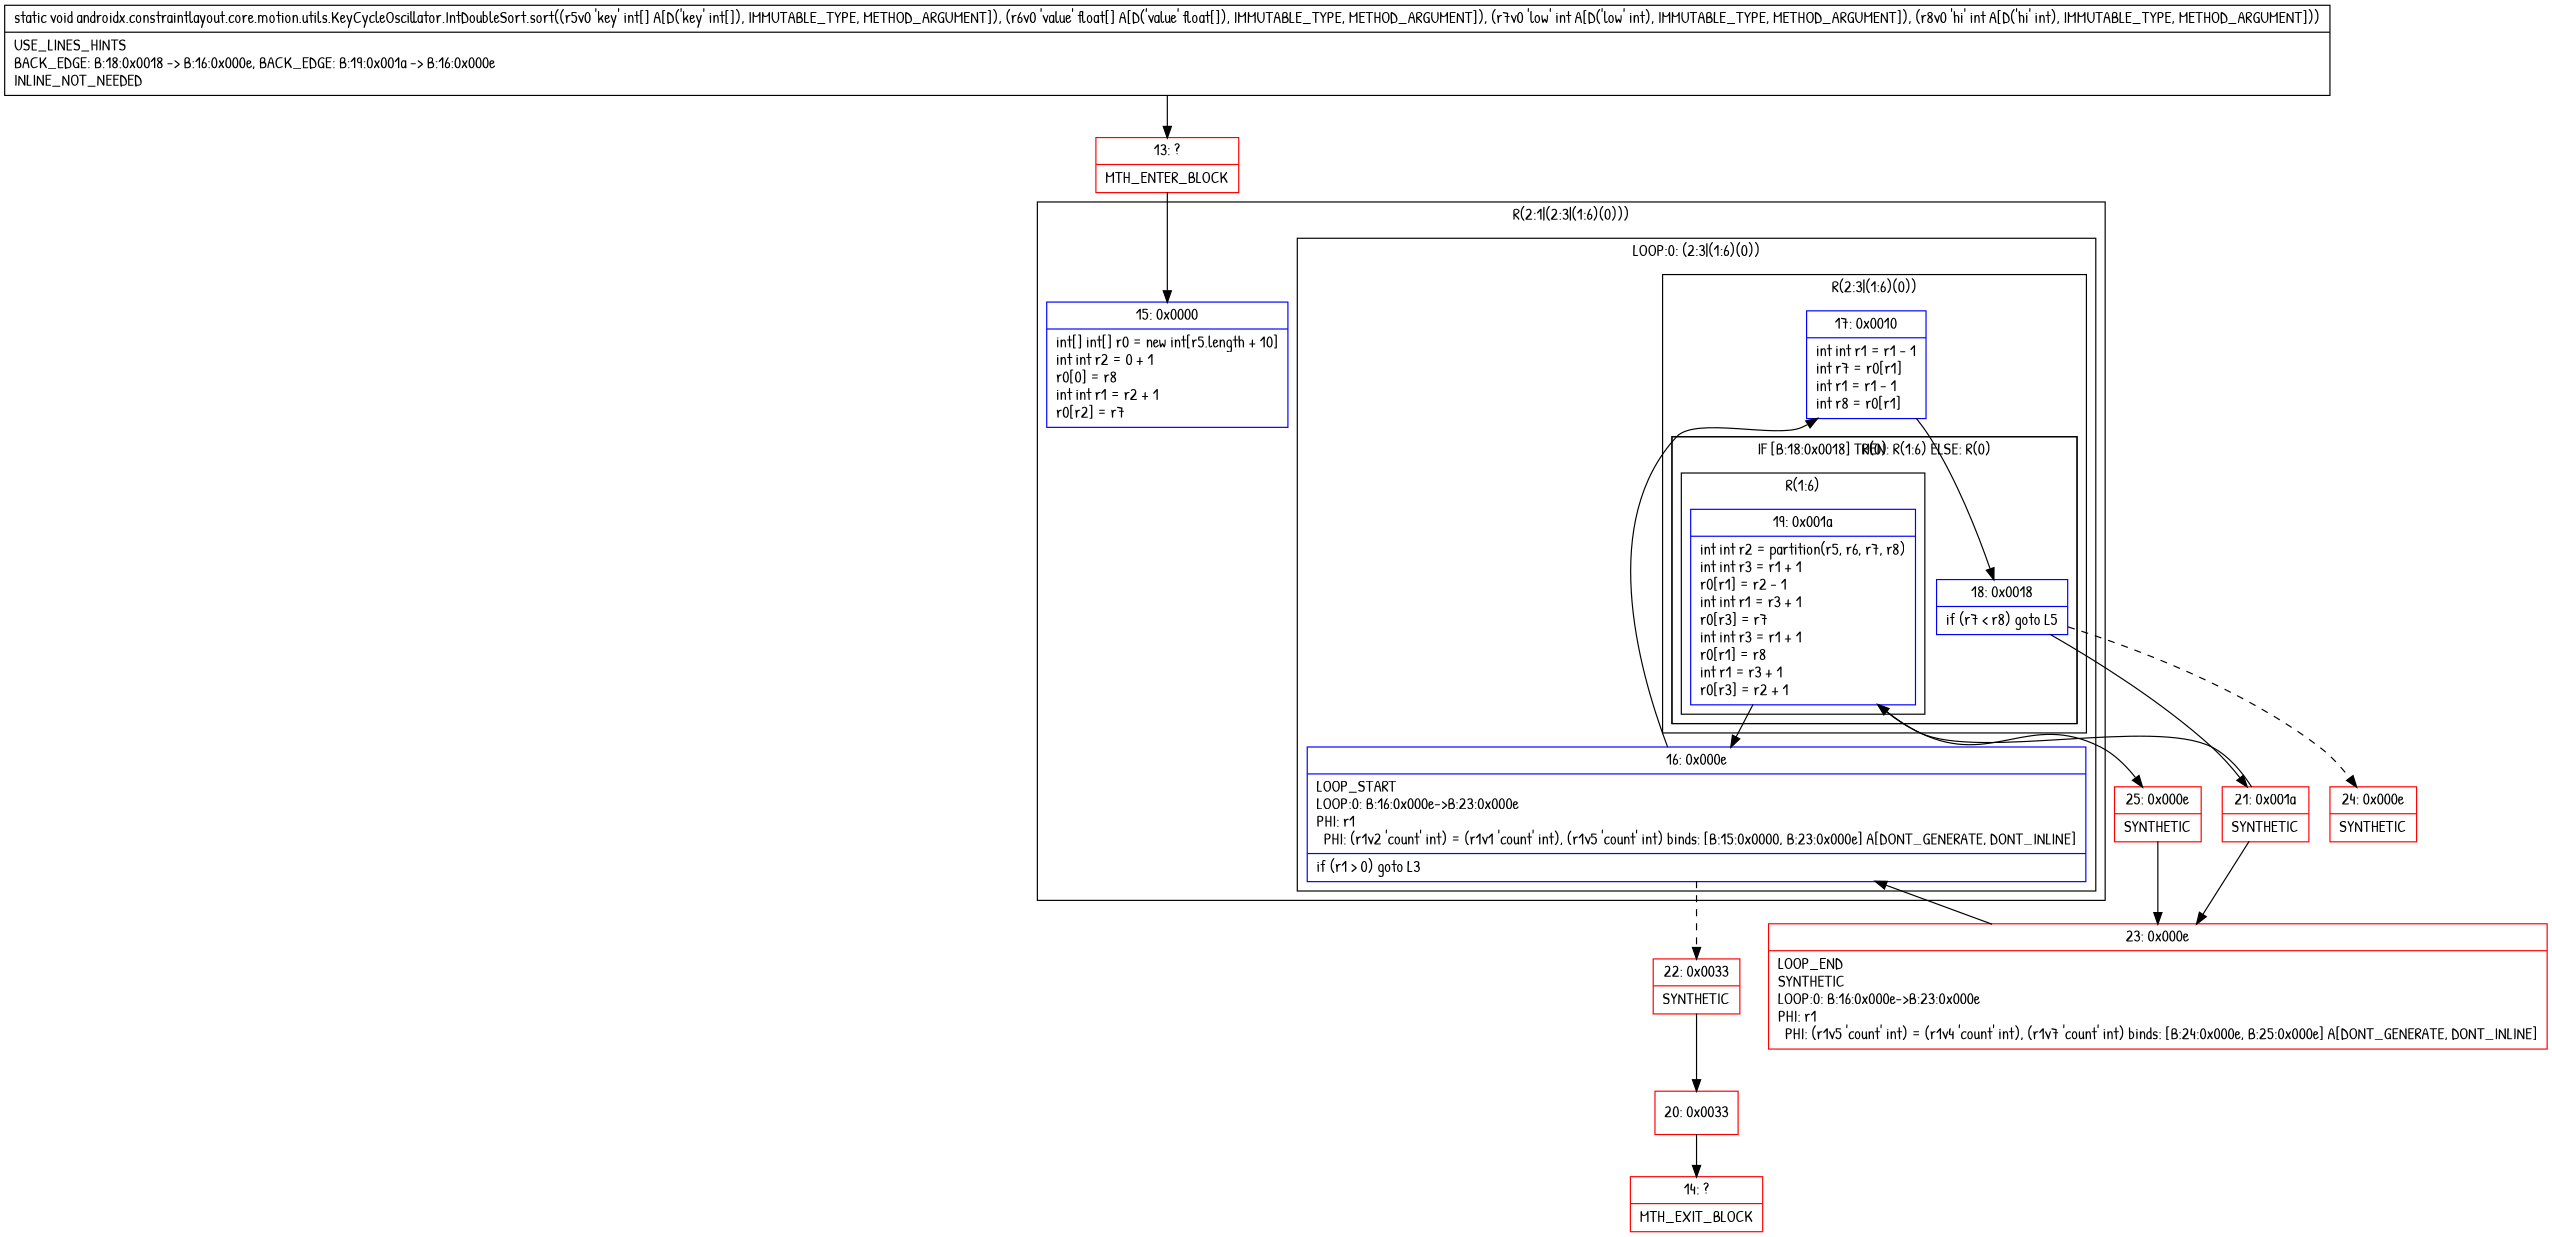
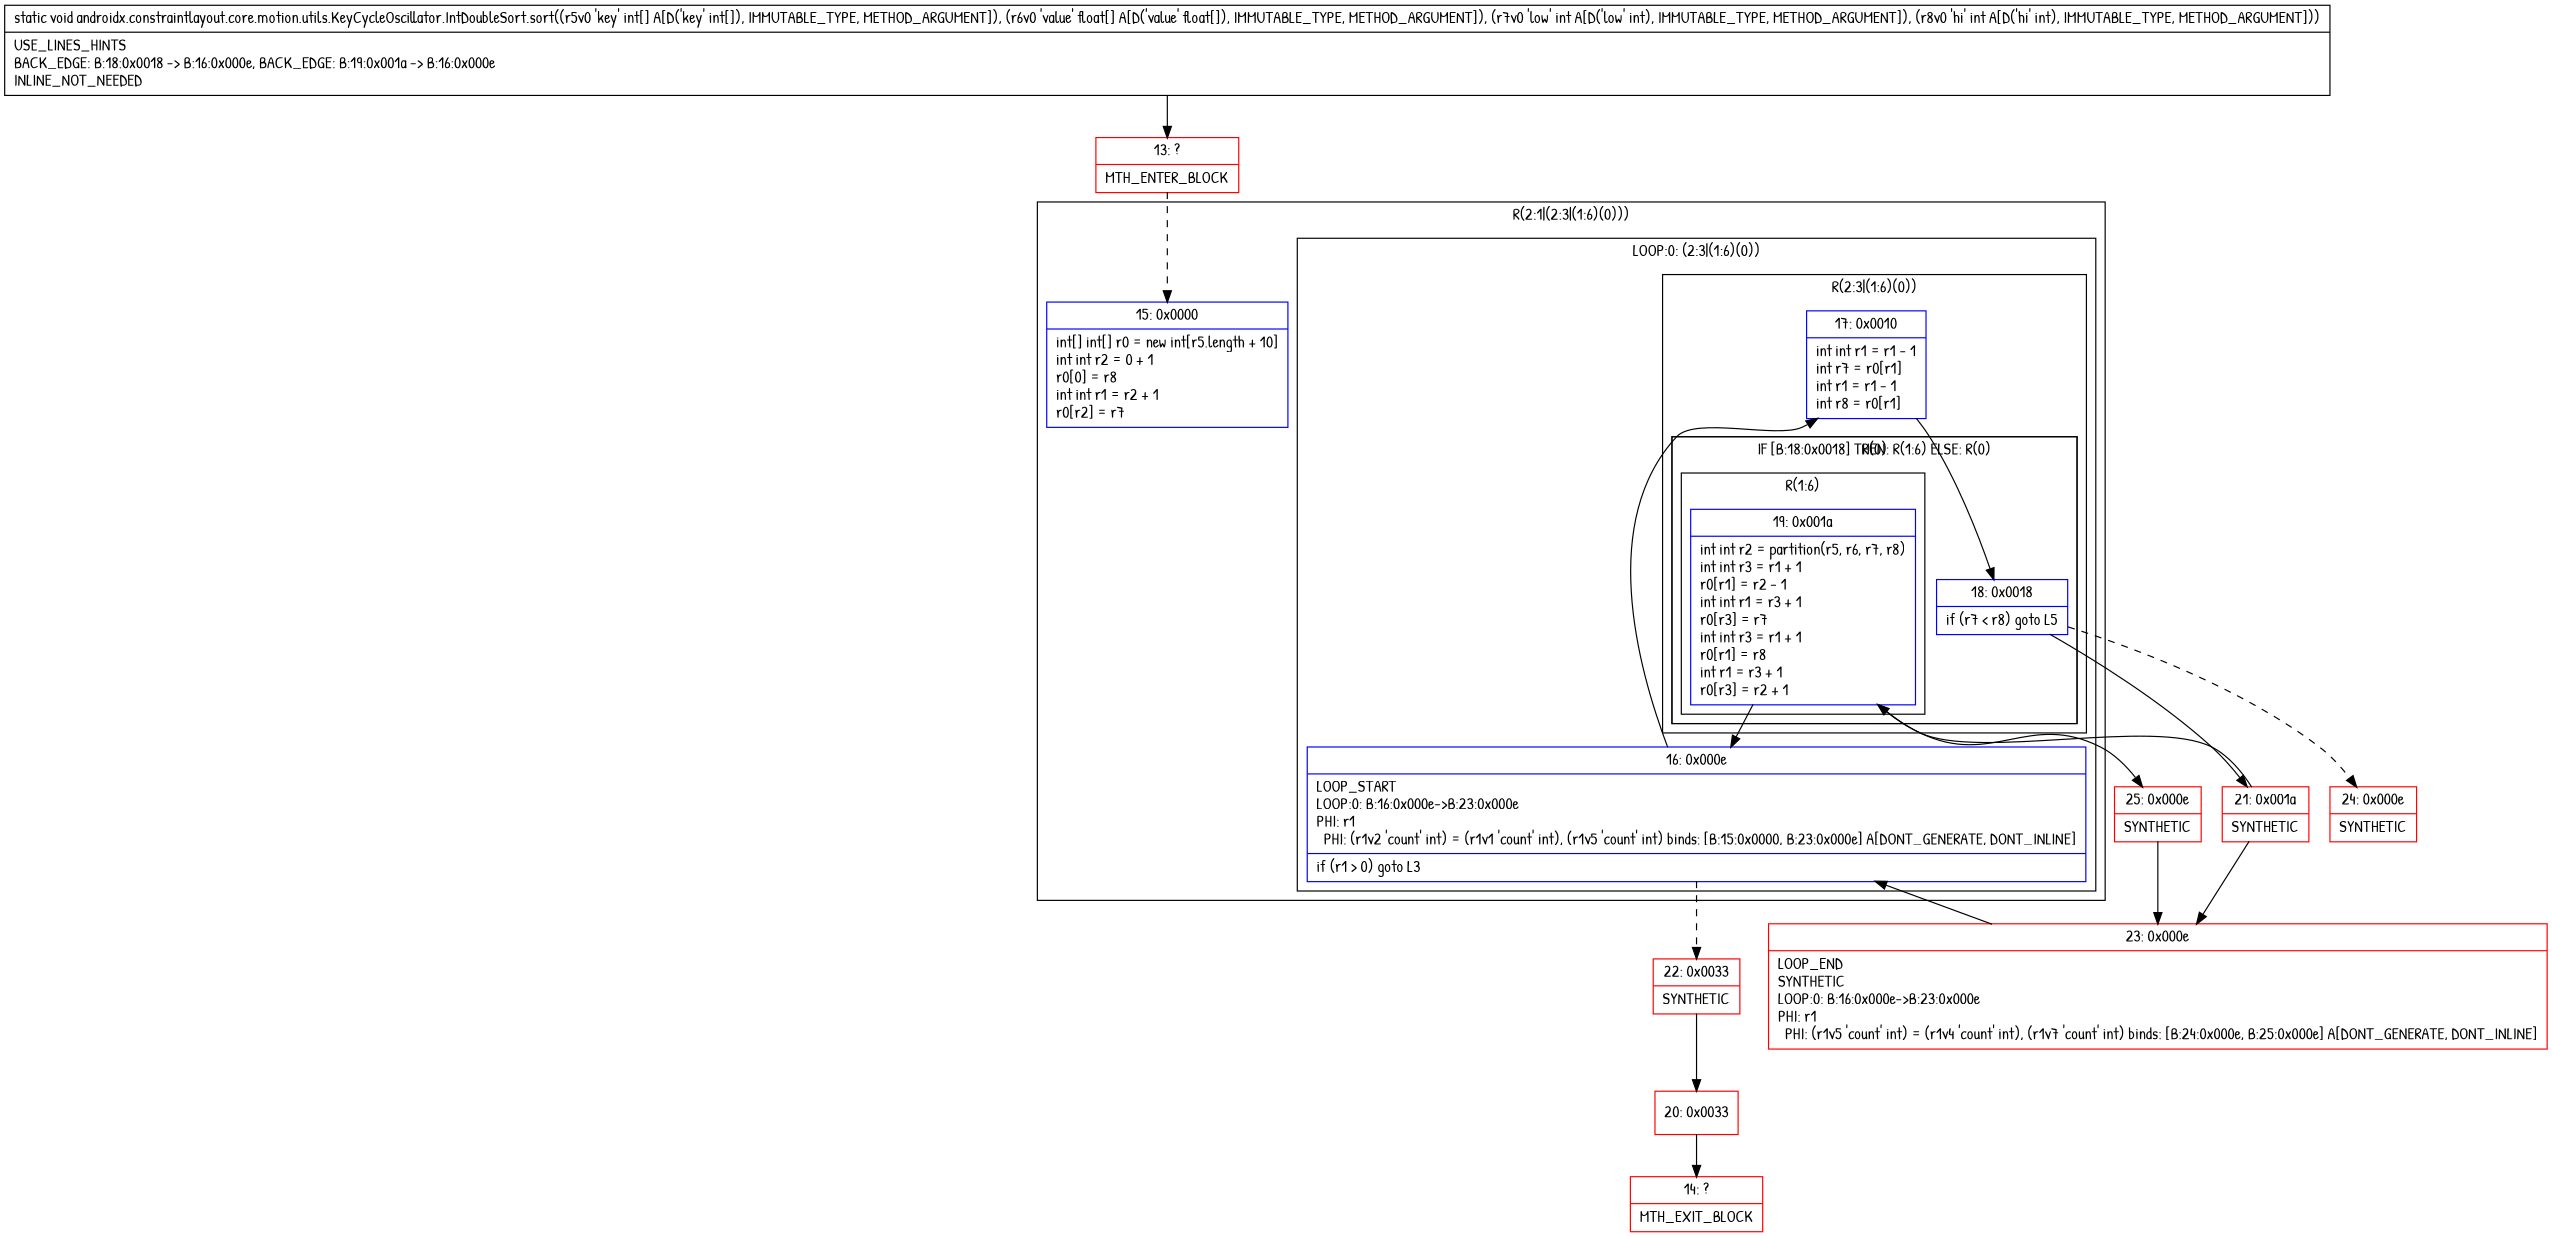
edge "13: ?" -> "15: 0x0000": style solid -> dashed
